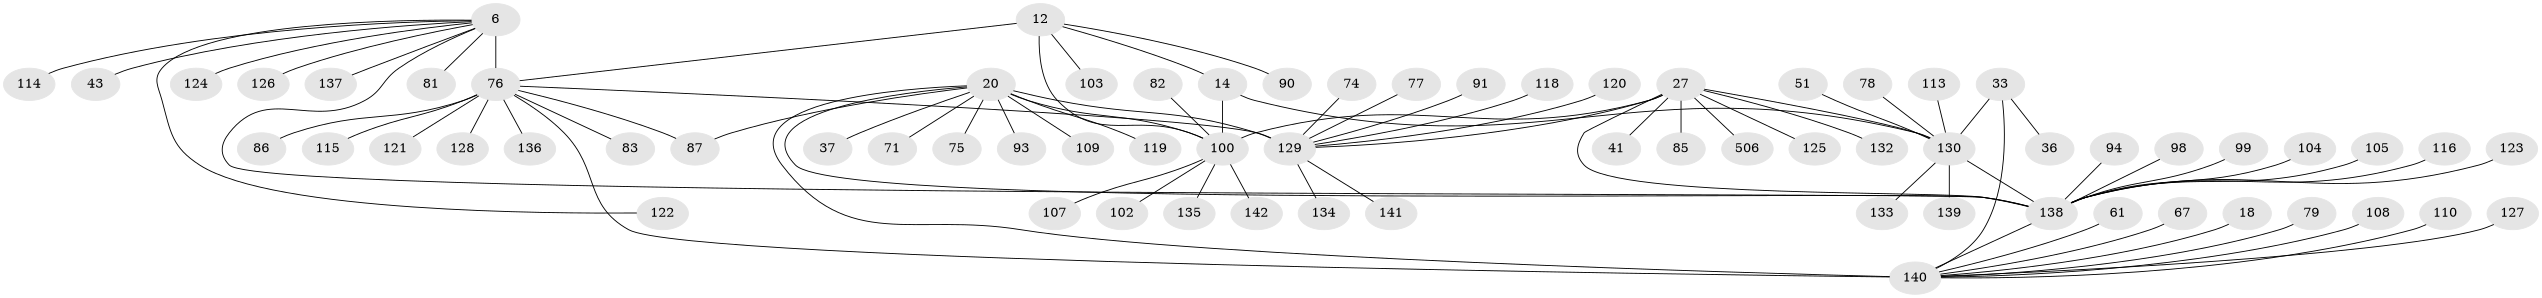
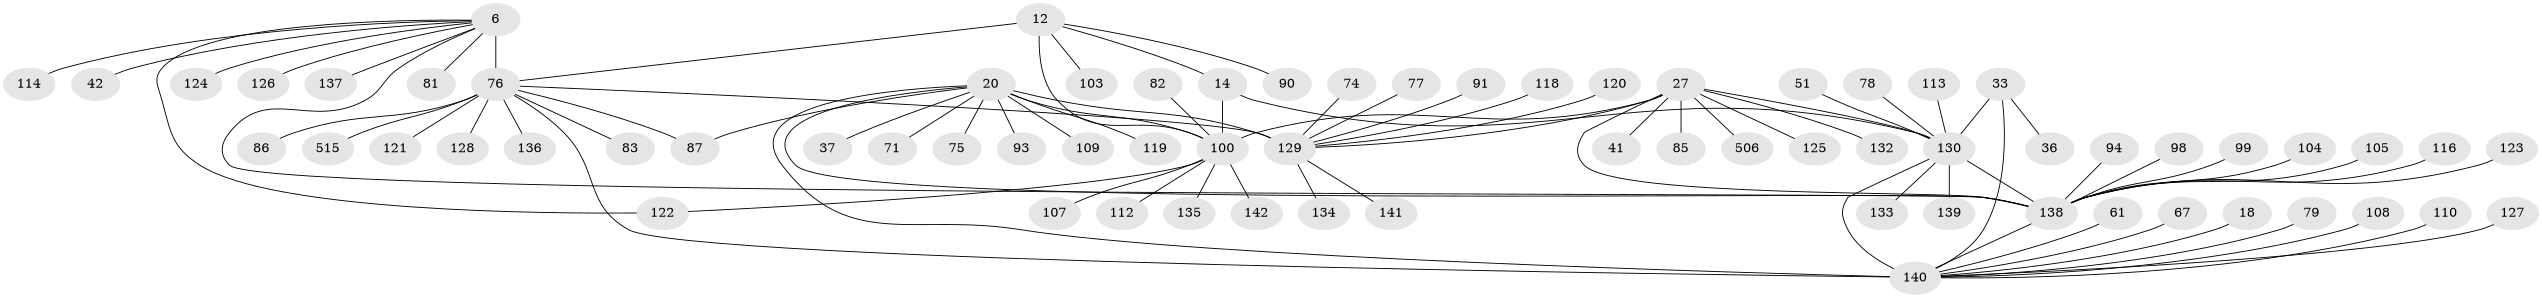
node "43": label "43" -> "42"
node "115": label "115" -> "515"
edge "100" -- "122": added
edge "130" -- "140": added
node "102": label "102" -> "112"
